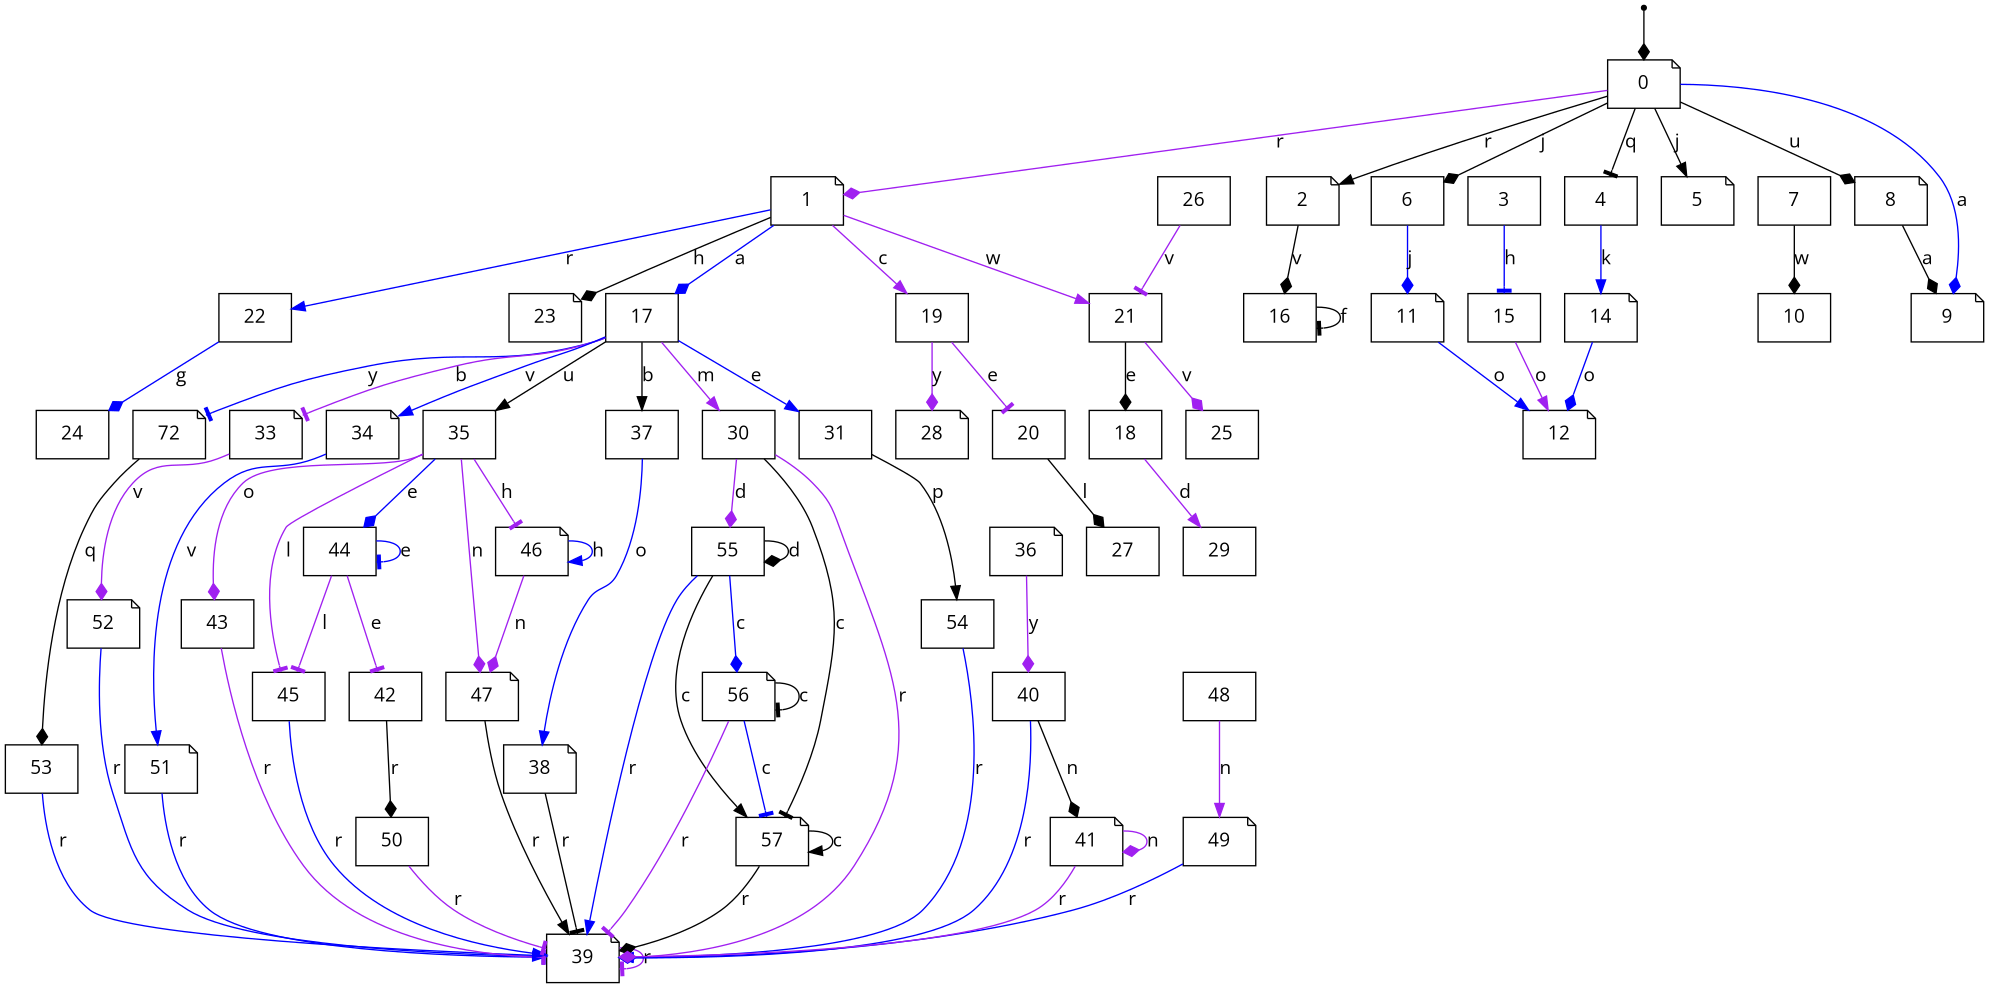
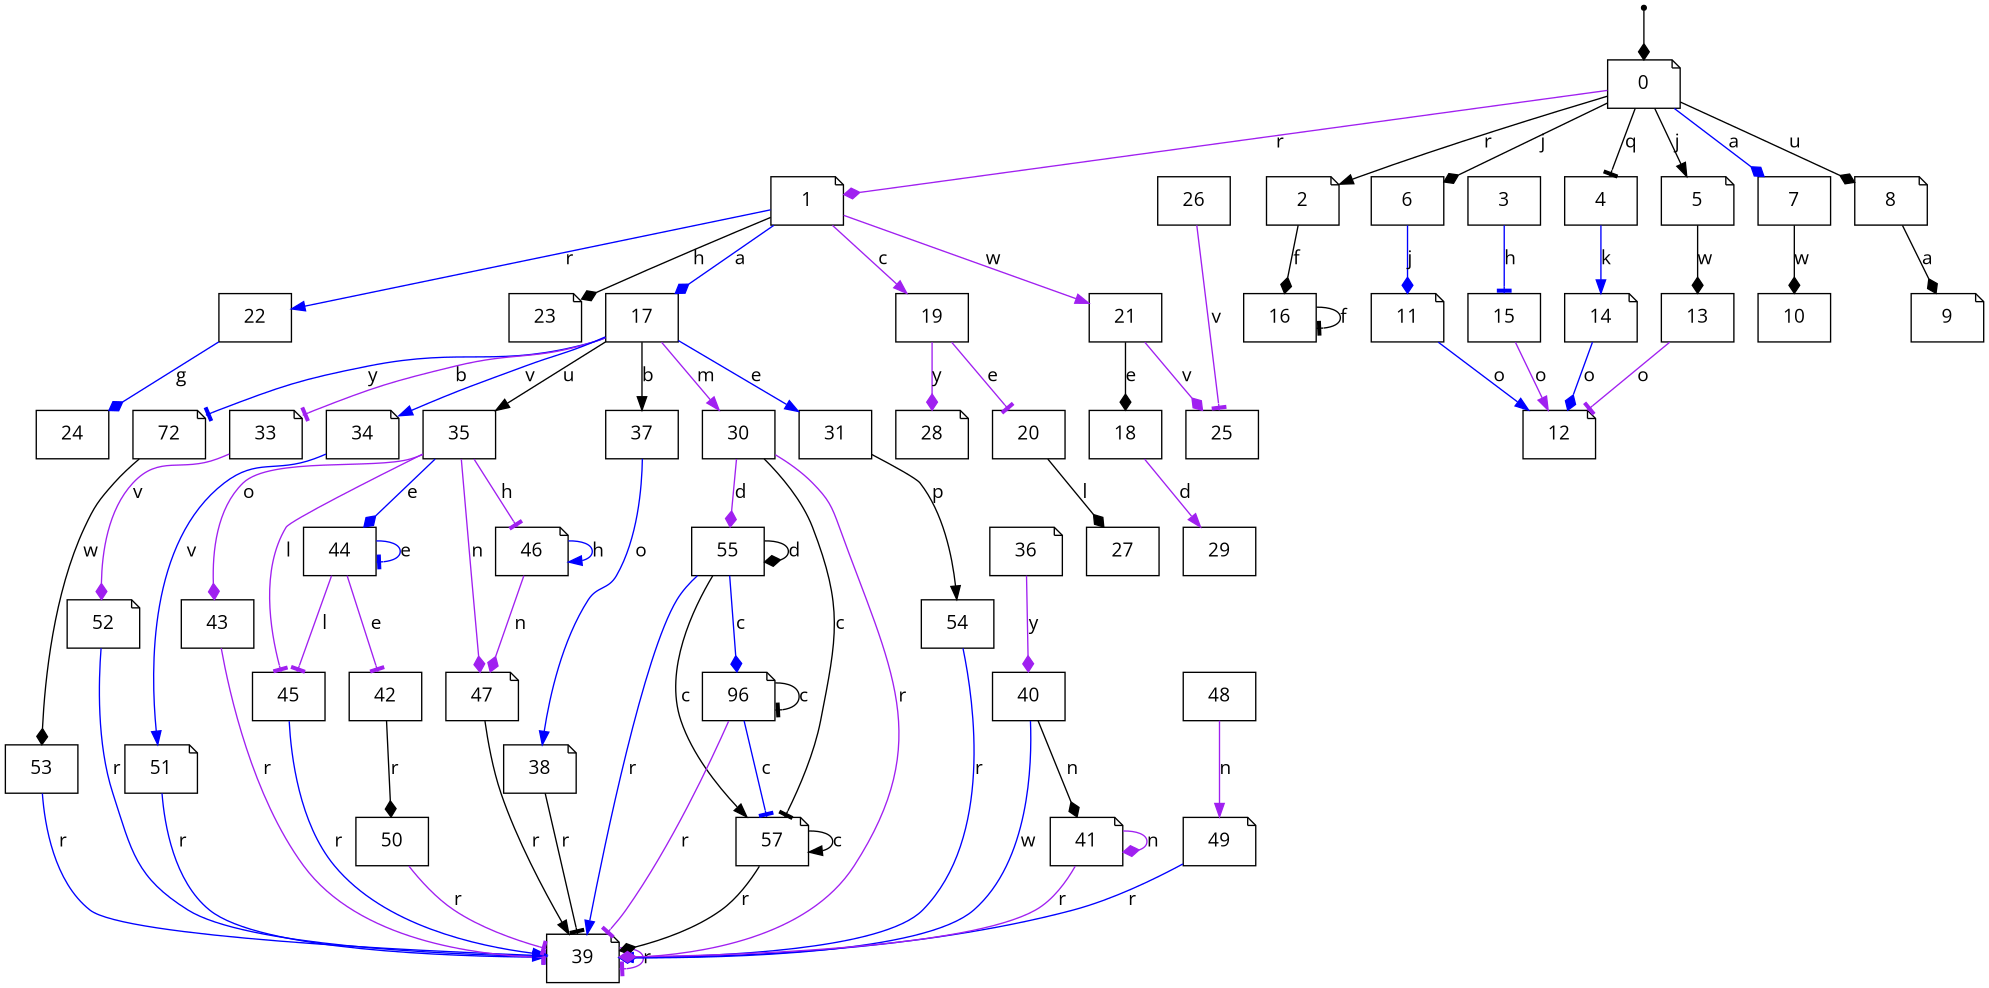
edge "0" -> "9": now "0" -> "7"
edge "26" -> "21": now "26" -> "25"
edge "2" -> "16": label "v" -> "f"
node "13": added
edge "72" -> "53": label "q" -> "w"
node "56": label "56" -> "96"
edge "40" -> "39": label "r" -> "w"
